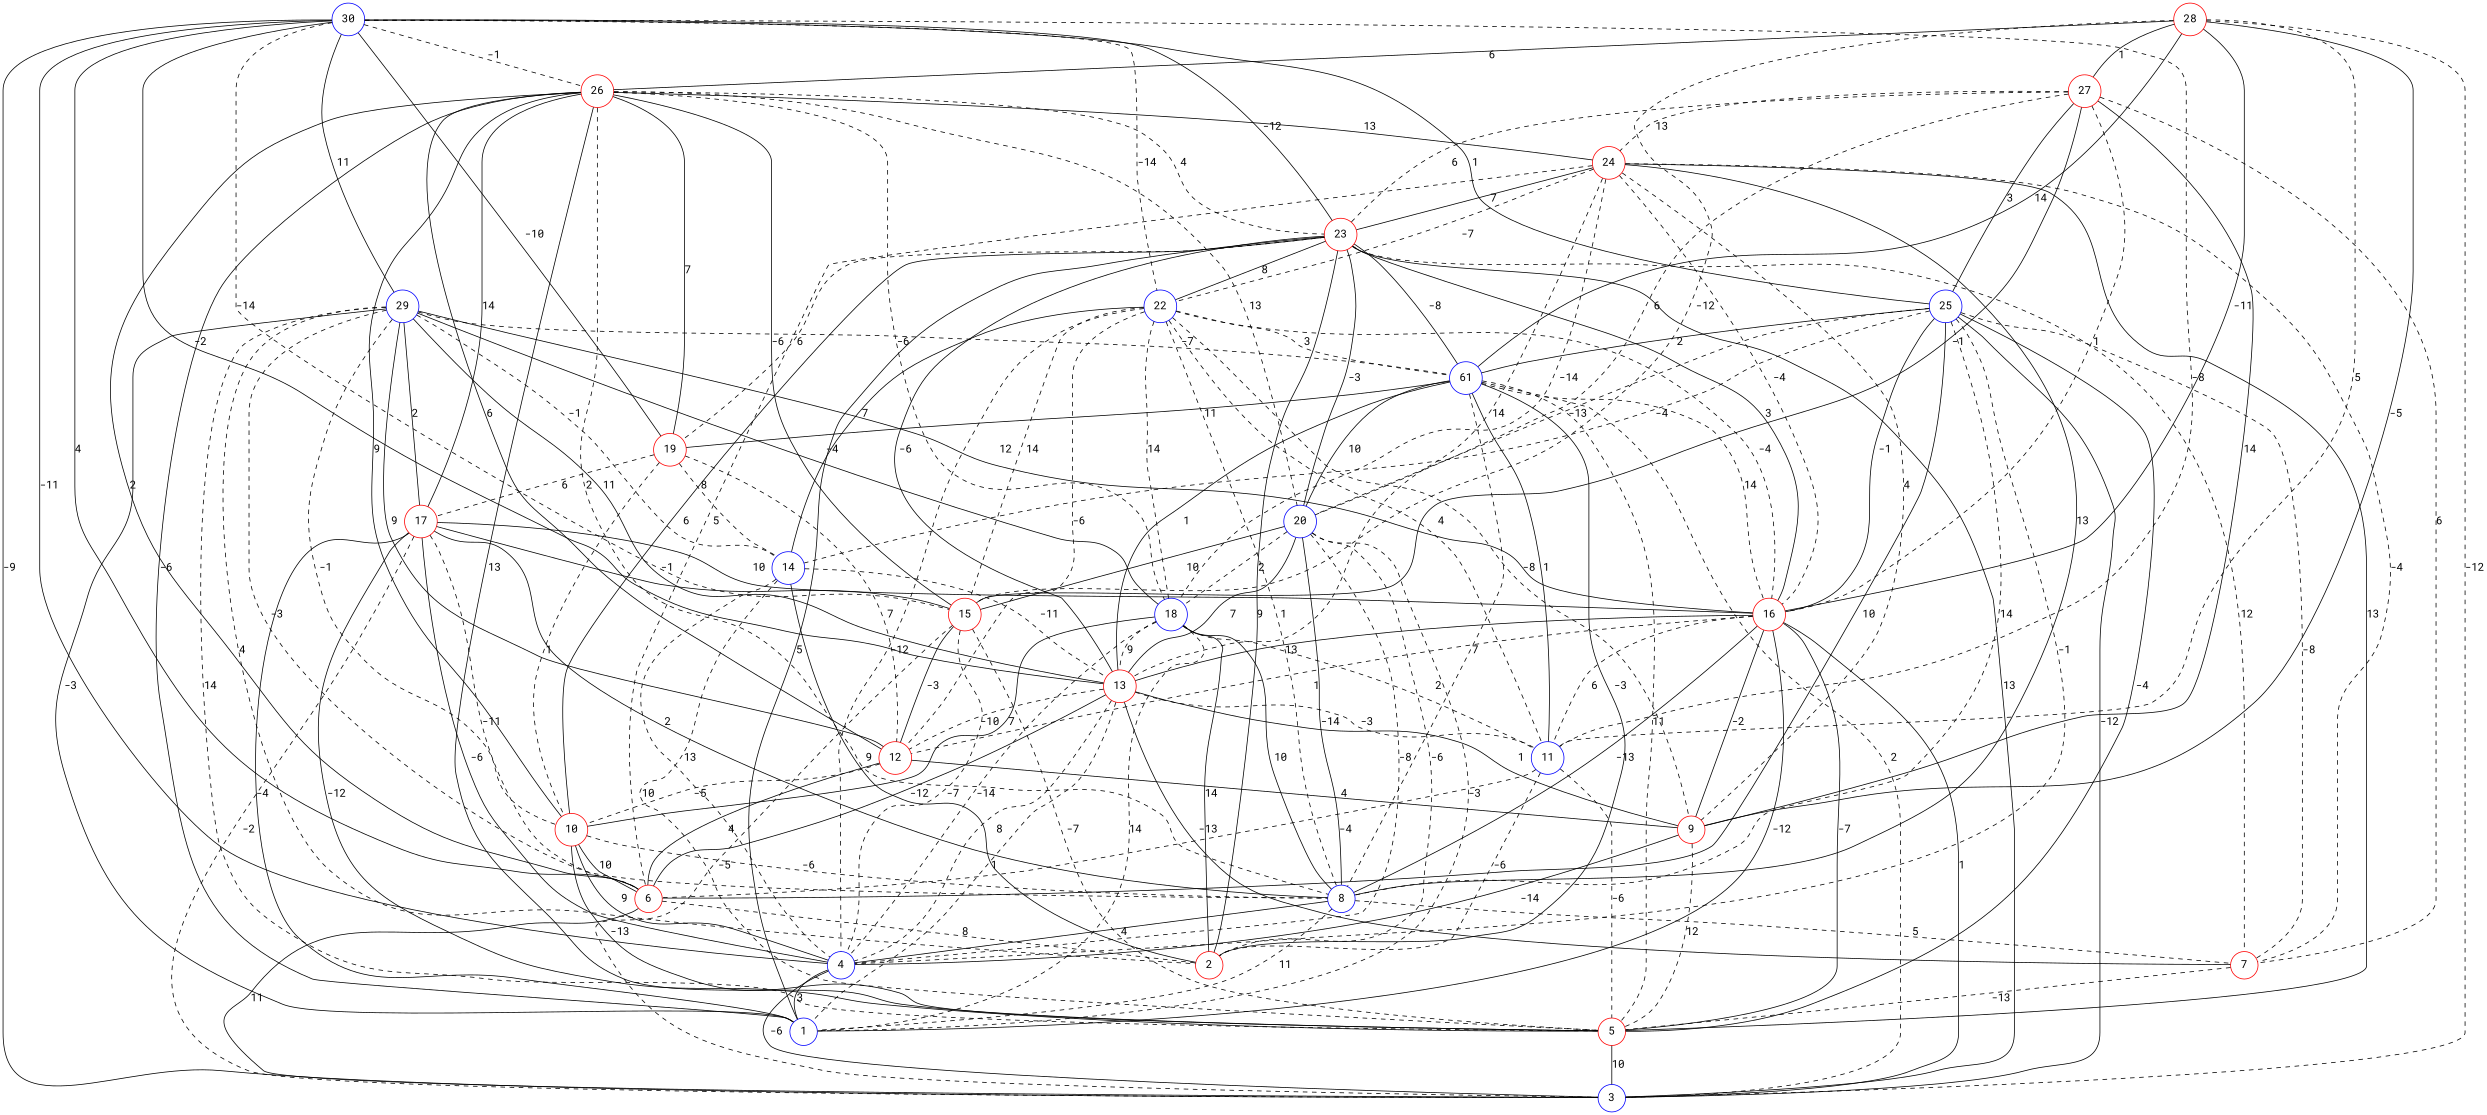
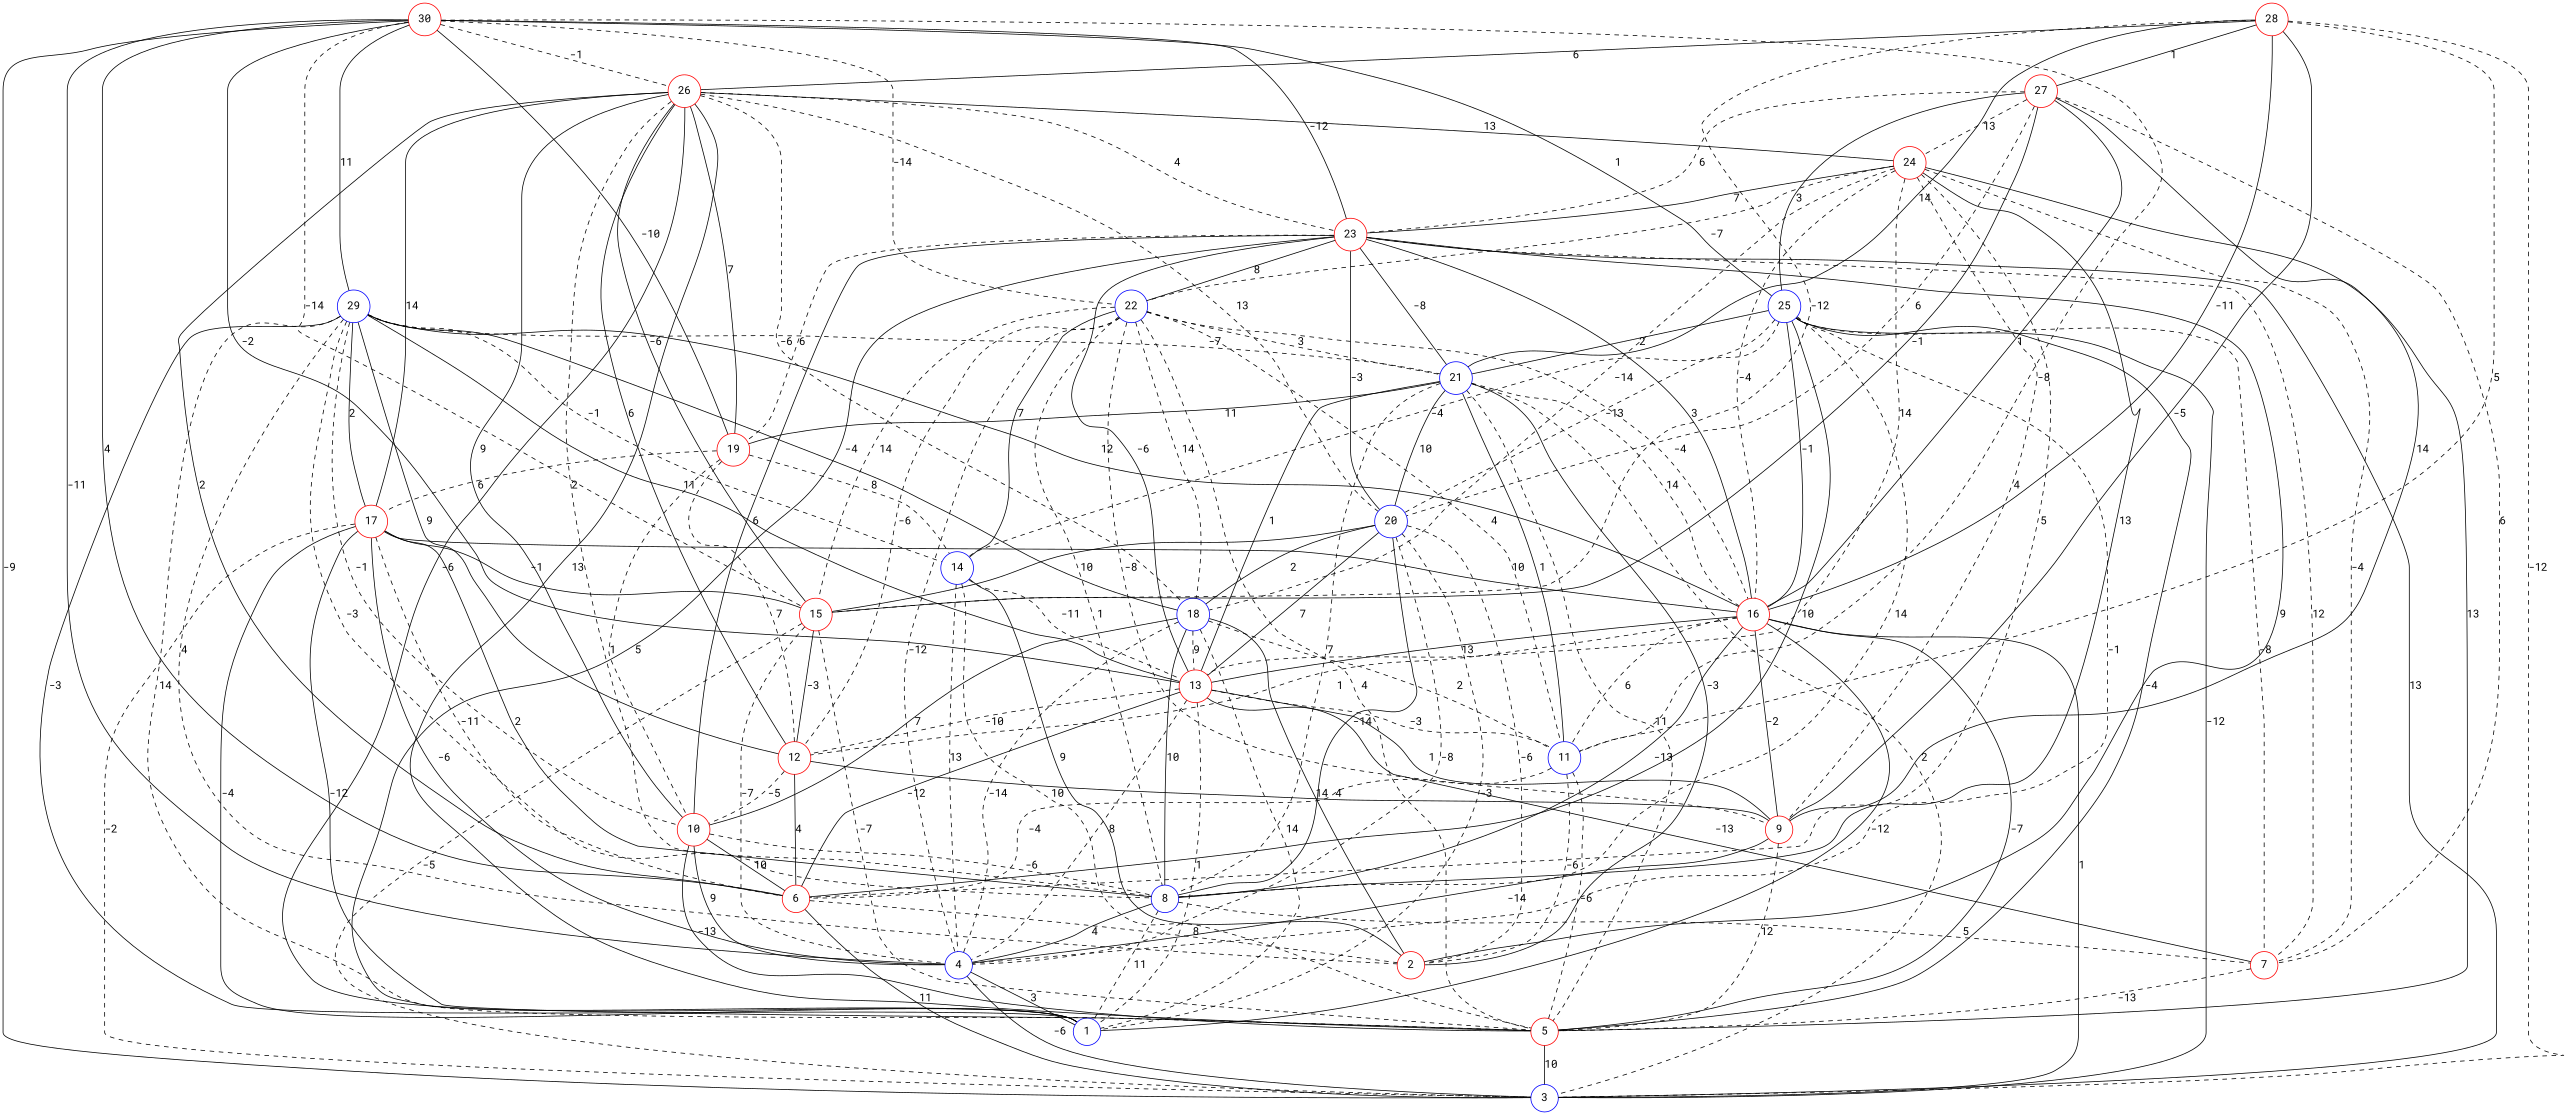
node "30": color blue -> red
node "61": label "61" -> "21"
edge "27" -- "16": style dashed -> solid
edge "20" -- "18": style dashed -> solid
edge "22" -- "5": added, label "4"
